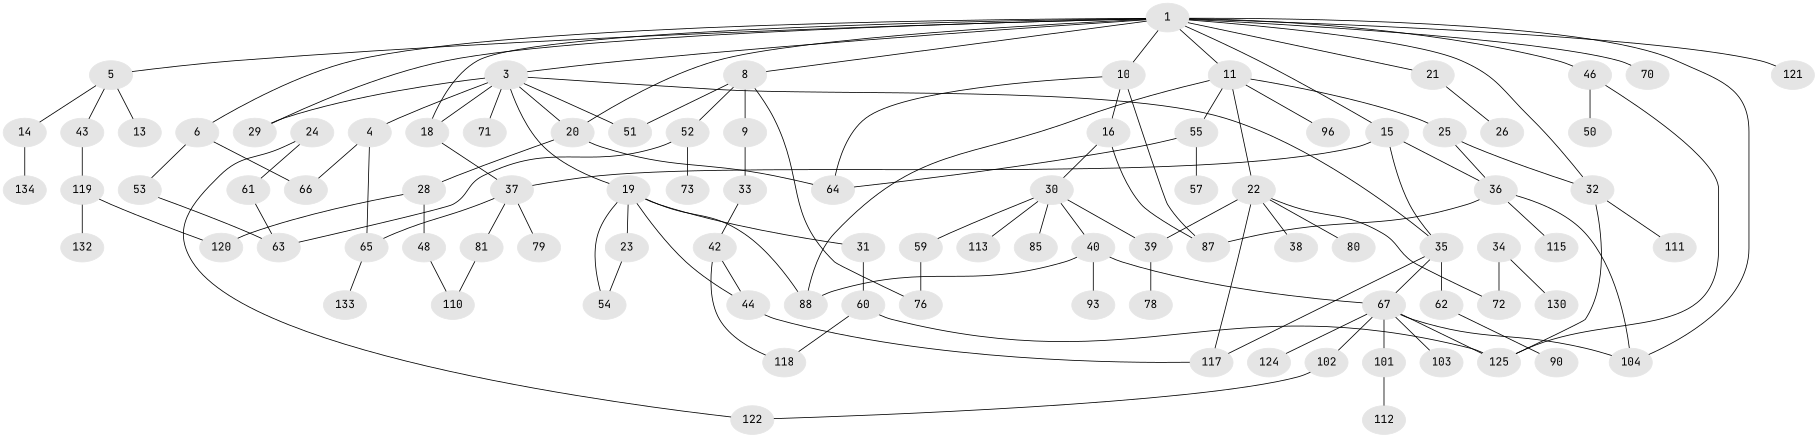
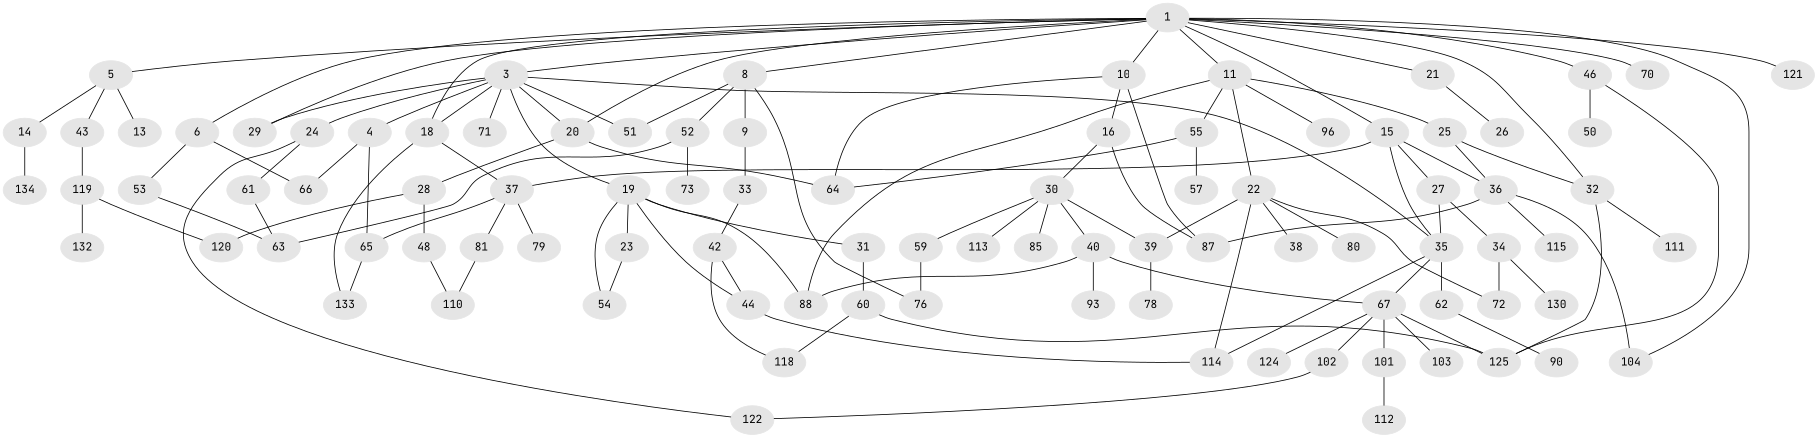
edge "3" -- "24": added
node "27": added
edge "18" -- "133": added
edge "67" -- "104": removed
node "117": label "117" -> "114"
